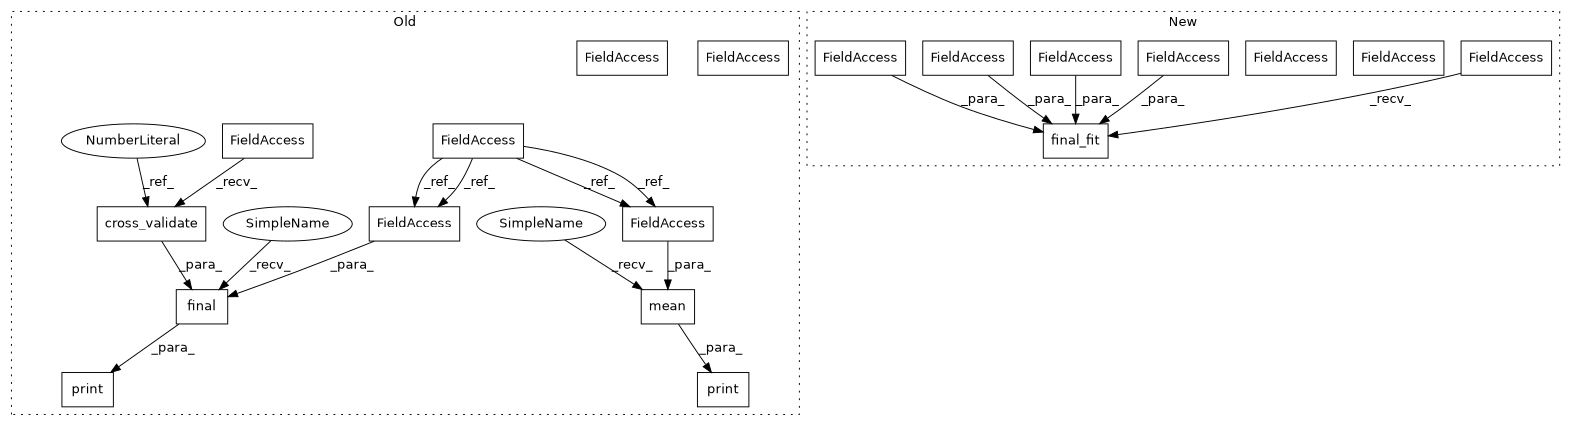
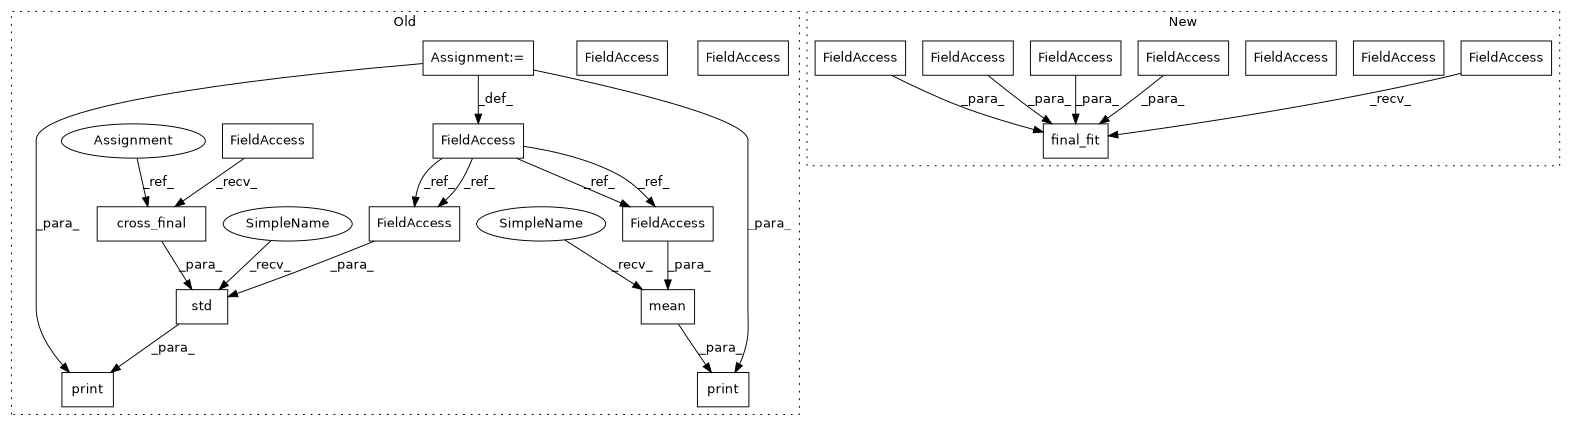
node "Assignment:=": added
node "NumberLiteral": label "NumberLiteral" -> "Assignment"
node "cross_validate": label "cross_validate" -> "cross_final"
node "final": label "final" -> "std"
